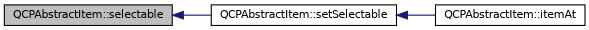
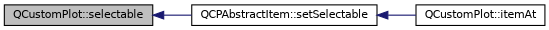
node "QCPAbstractItem::selectable": label "QCPAbstractItem::selectable" -> "QCustomPlot::selectable"
node "QCPAbstractItem::itemAt": label "QCPAbstractItem::itemAt" -> "QCustomPlot::itemAt"
